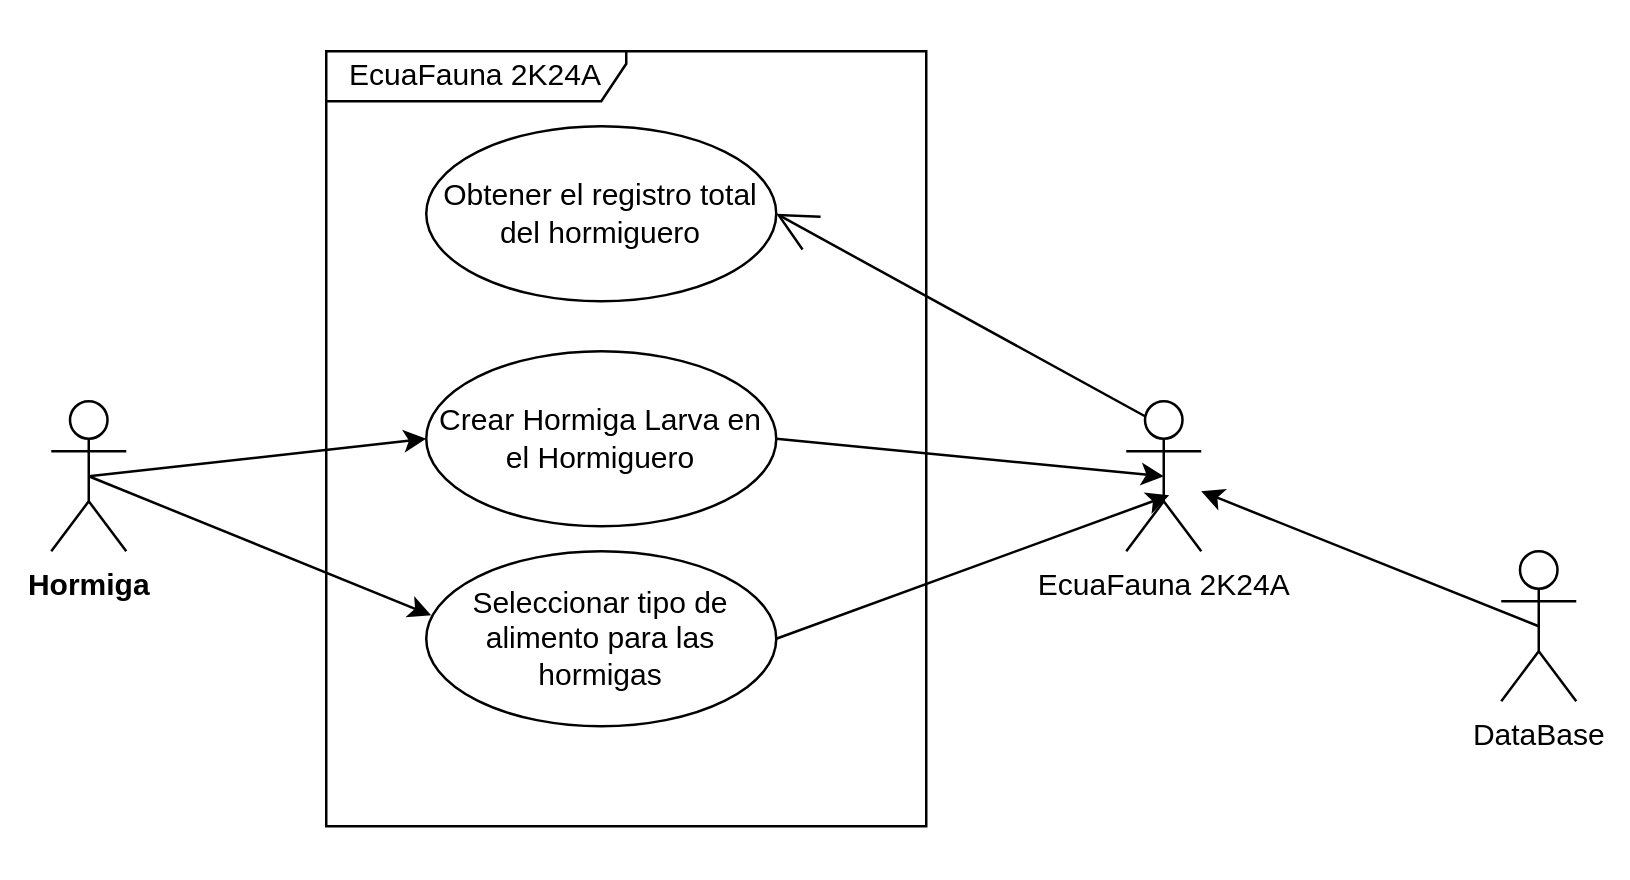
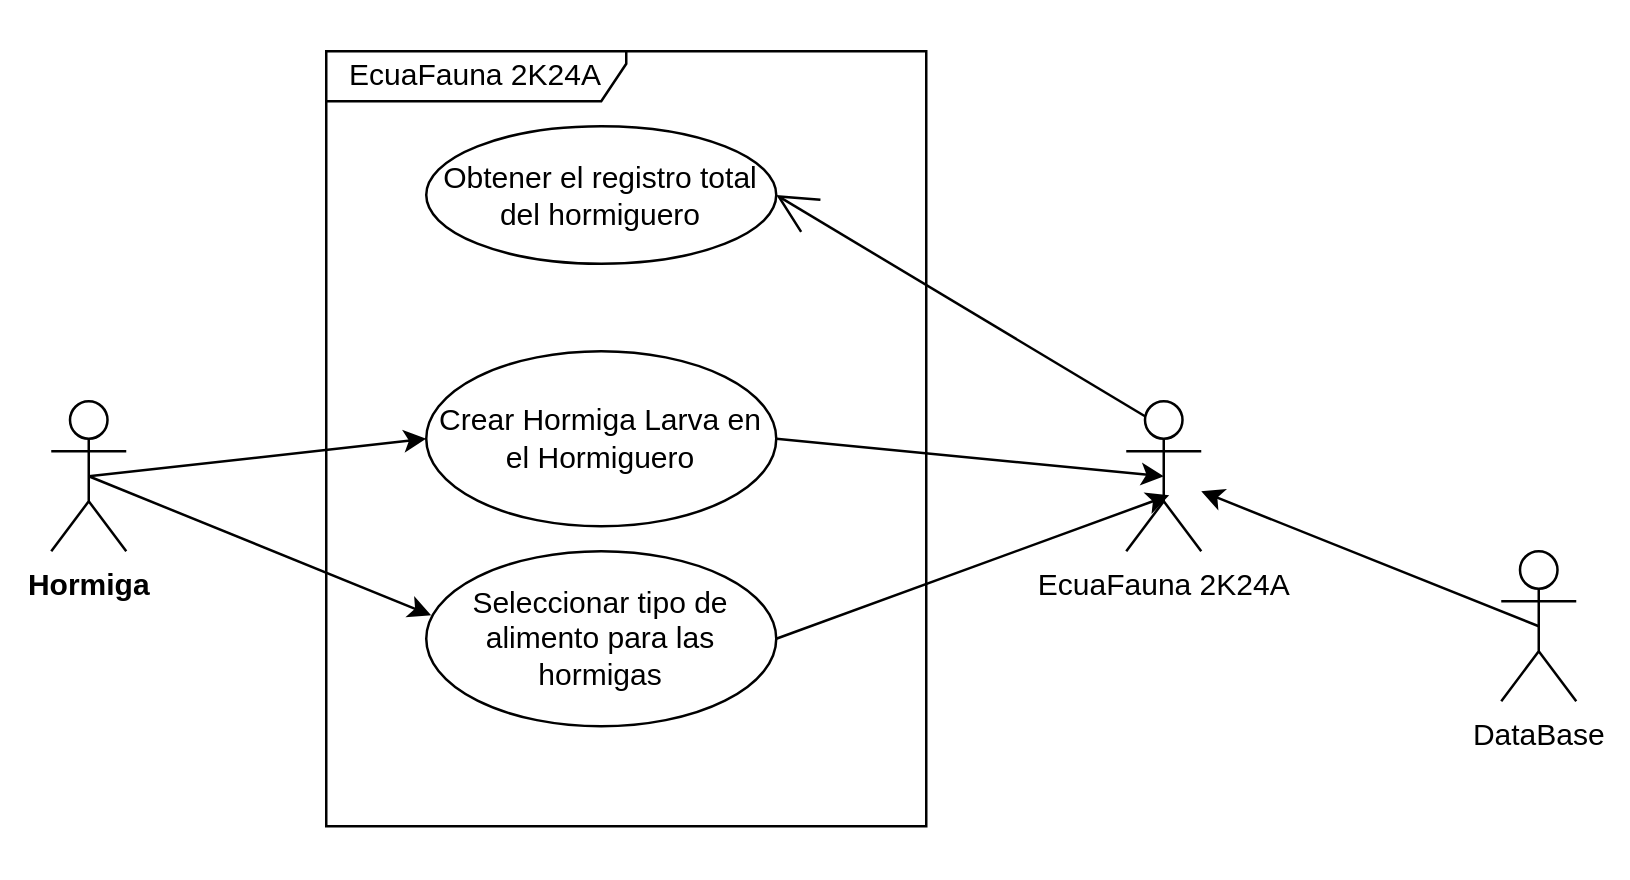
node "Obtener el registro total del hormiguero": size 350x175 -> 350x138
